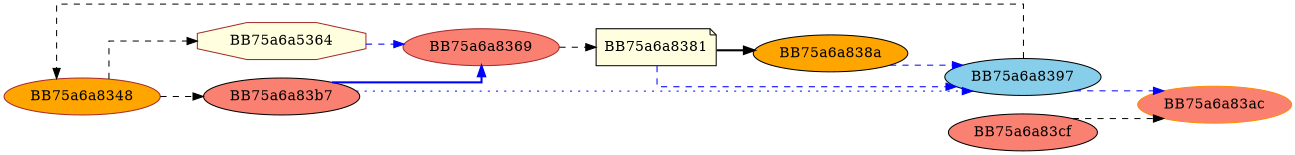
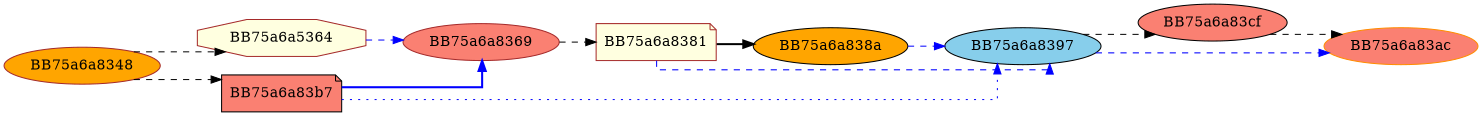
edge "BB75a6a8397" -> "BB75a6a8348": now "BB75a6a8397" -> "BB75a6a83cf"
node "BB75a6a8381": color black -> brown
node "BB75a6a83b7": shape ellipse -> note
